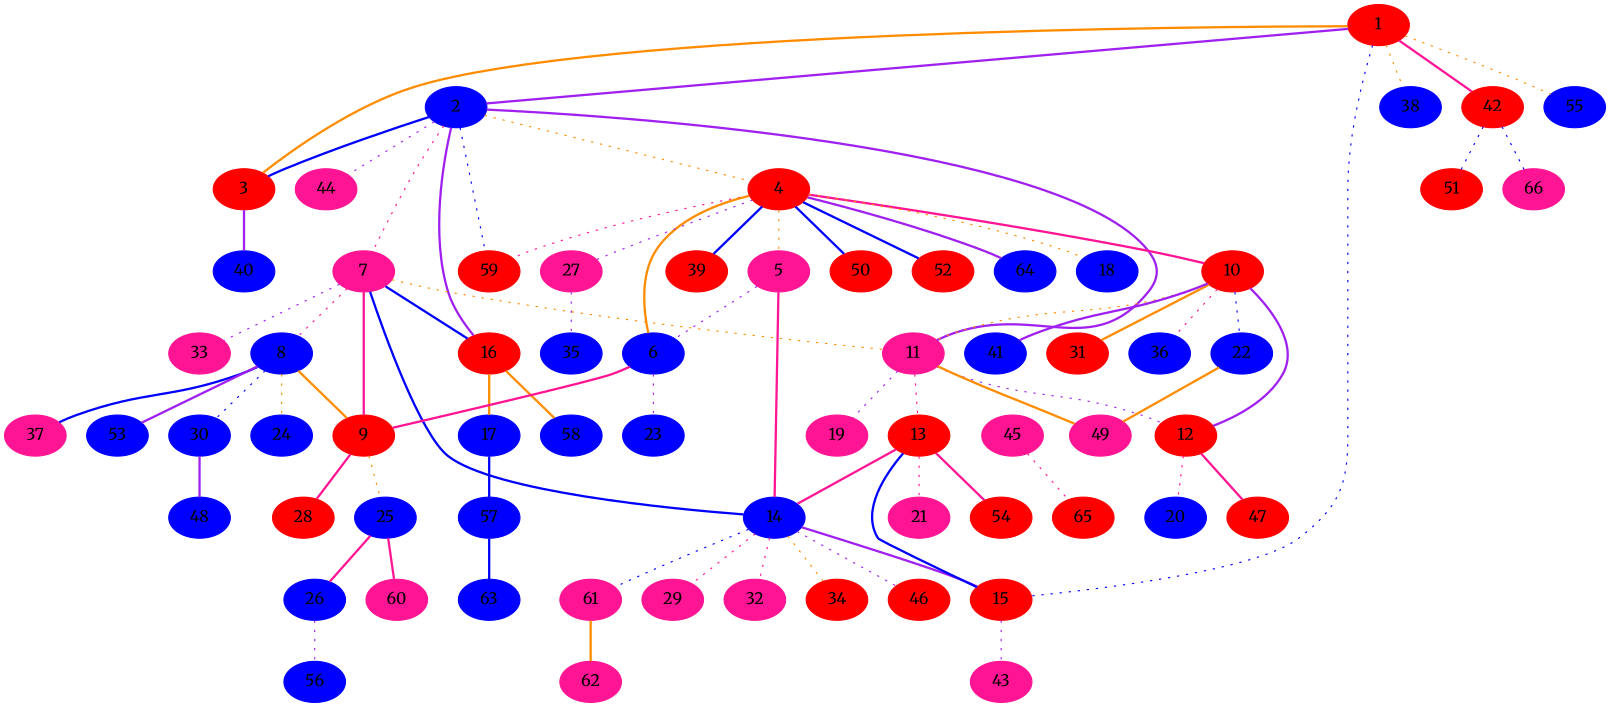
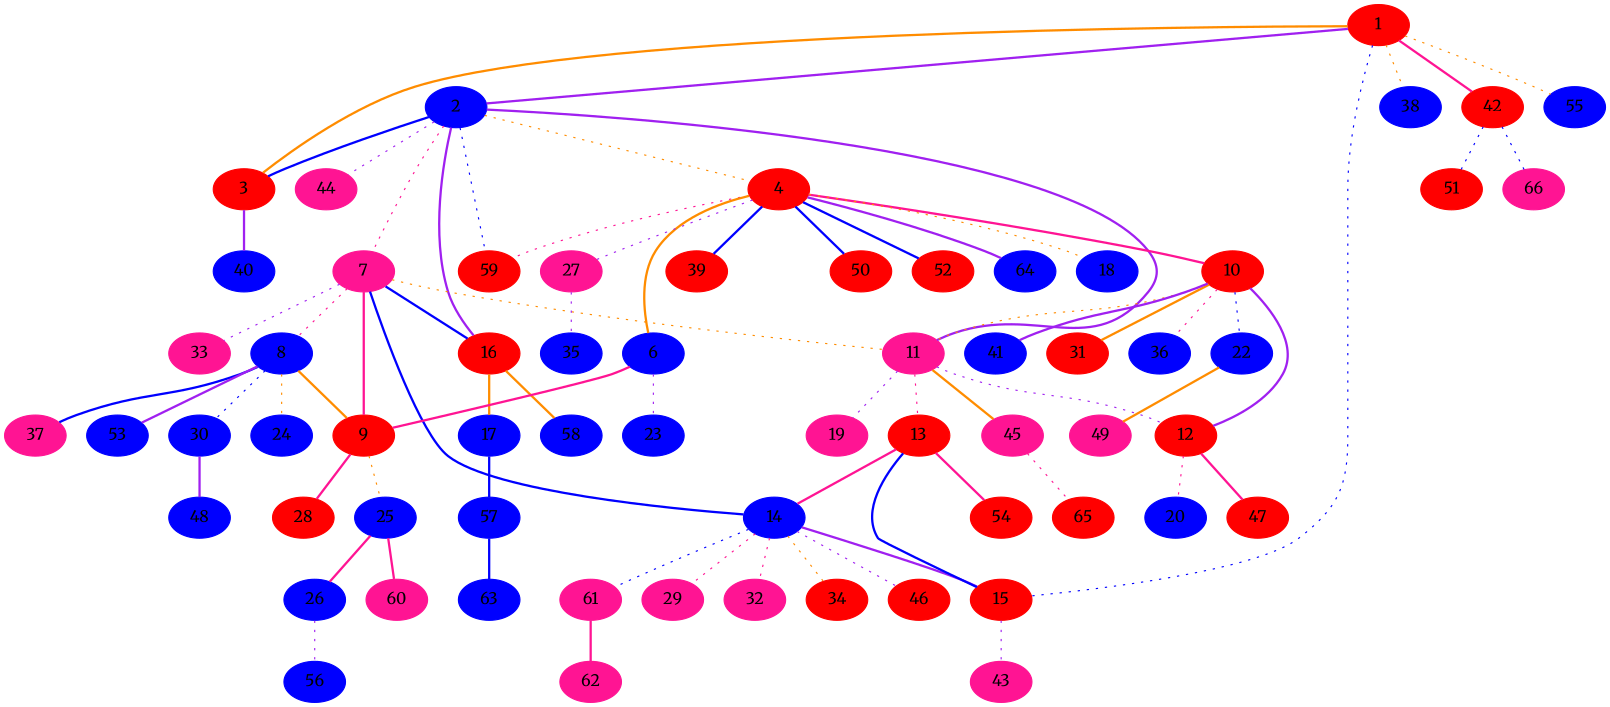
node "5": removed
edge "11" -- "49": now "11" -- "45"
node "21": removed
edge "61" -- "62": color darkorange -> deeppink
